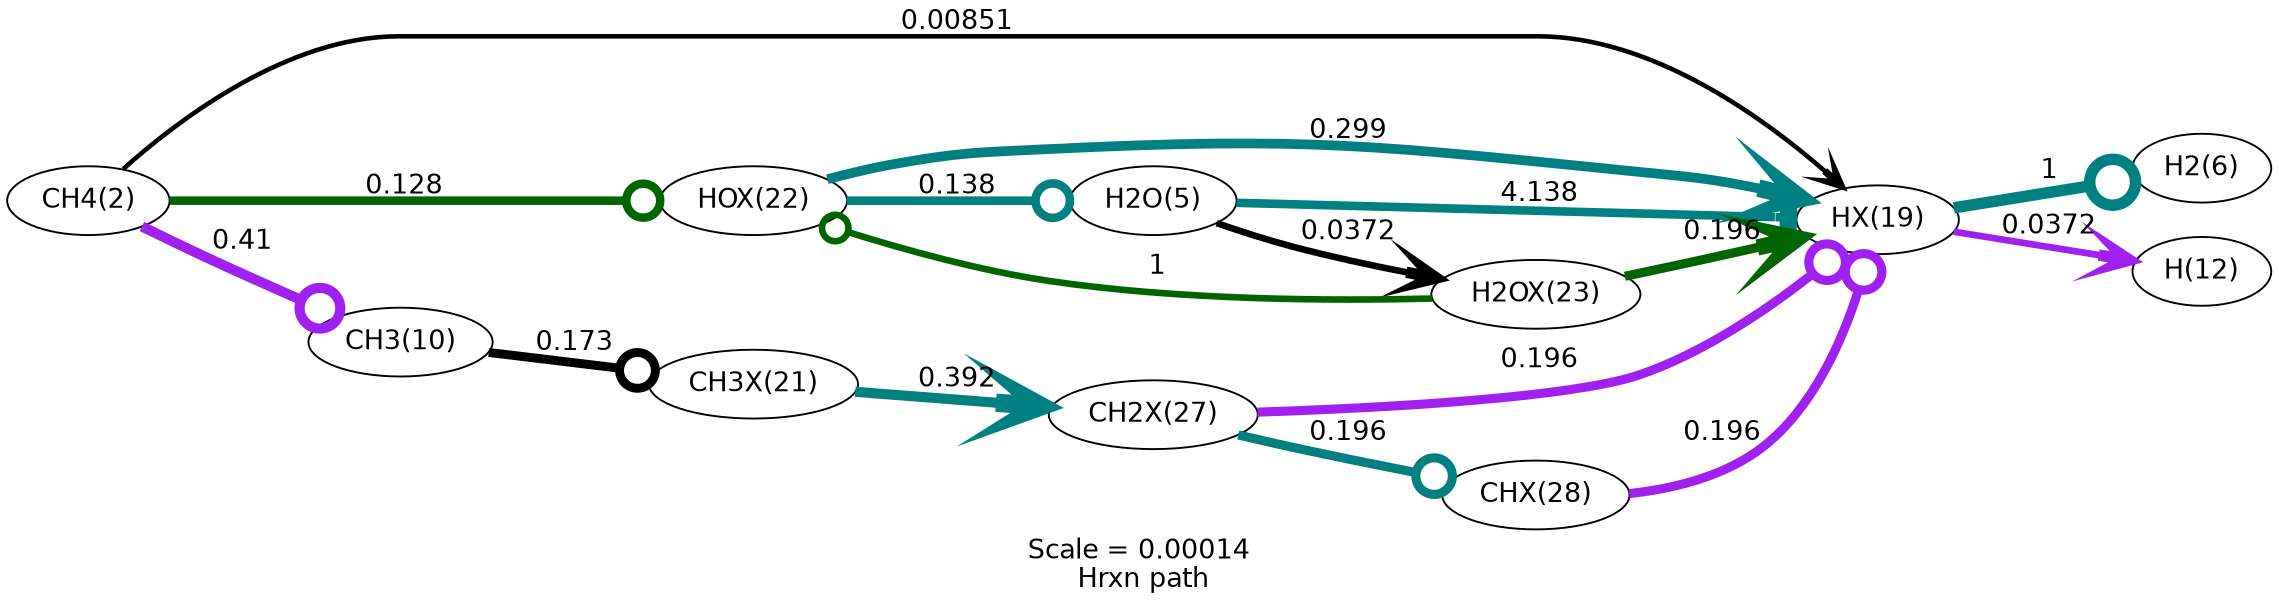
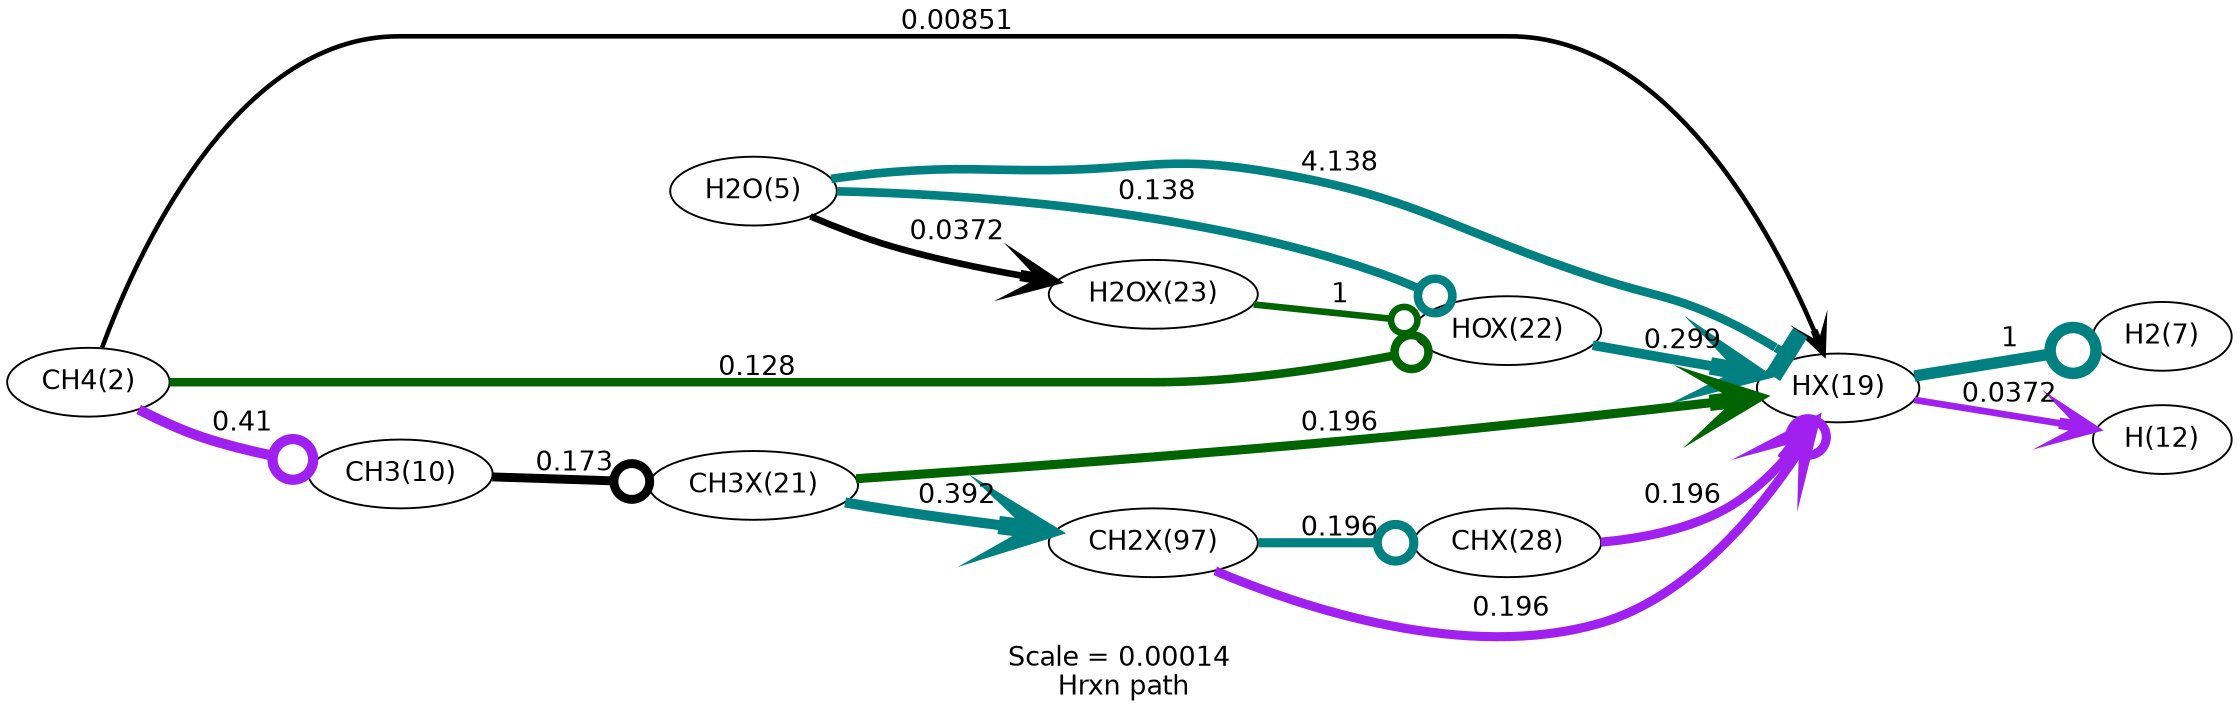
node "H2(6)": label "H2(6)" -> "H2(7)"
edge "HOX(22)" -> "H2O(5)": reversed
edge "H2OX(23)" -> "HX(19)": now "CH3X(21)" -> "HX(19)"
node "CH2X(27)": label "CH2X(27)" -> "CH2X(97)"
edge "CHX(28)" -> "HX(19)": arrowhead odot -> vee
